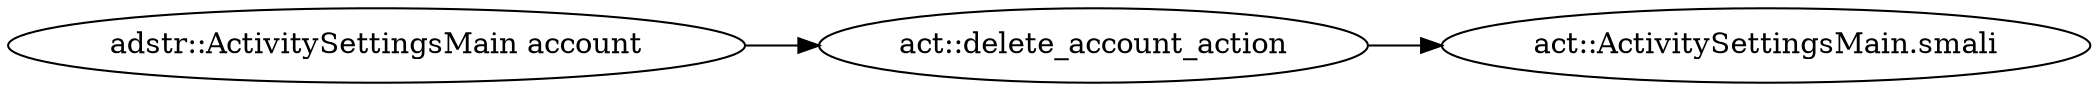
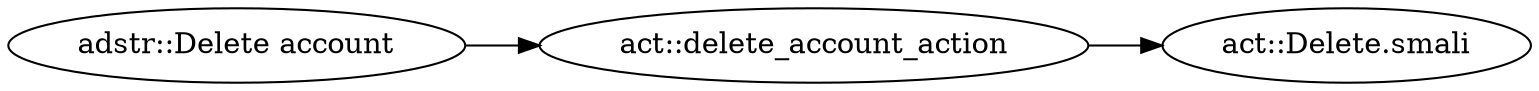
node "adstr::ActivitySettingsMain account": label "adstr::ActivitySettingsMain account" -> "adstr::Delete account"
node "act::ActivitySettingsMain.smali": label "act::ActivitySettingsMain.smali" -> "act::Delete.smali"
